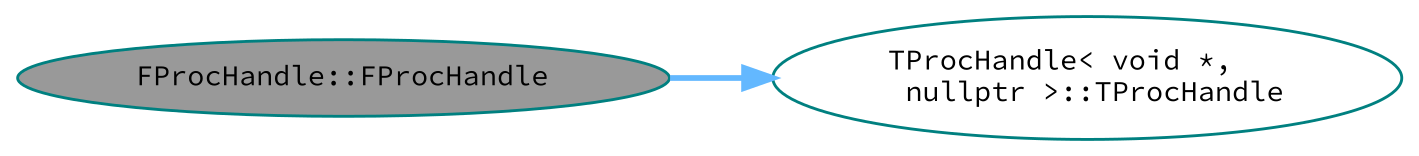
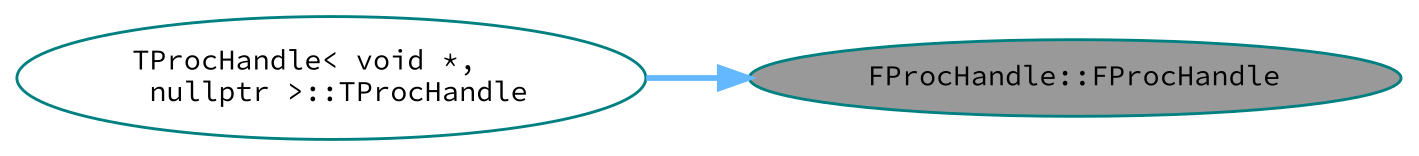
edge "FProcHandle::FProcHandle" -> "TProcHandle< void *, nullptr >::TProcHandle": reversed
